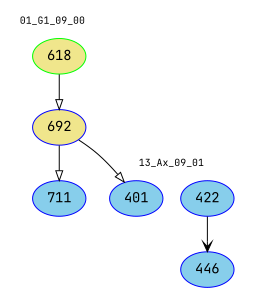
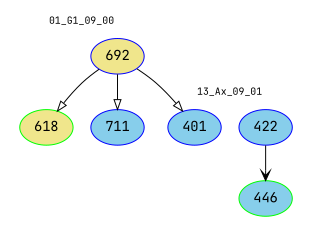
edge "618" -> "692": reversed
node "446": color blue -> green
